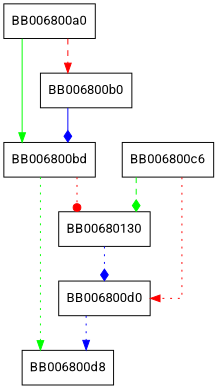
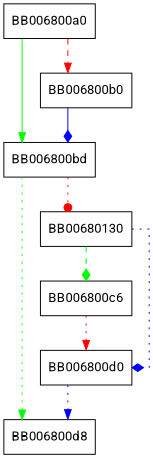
edge "BB006800c6" -> "BB00680130": reversed
